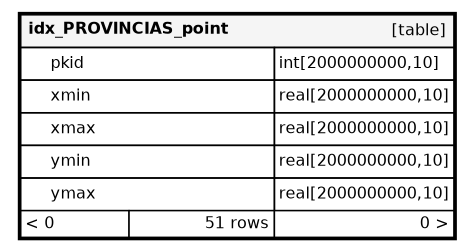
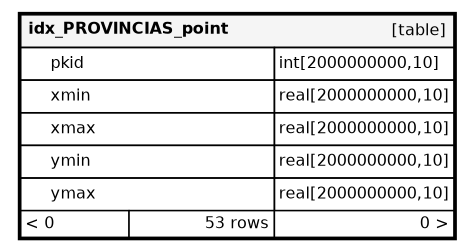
node "idx_PROVINCIAS_point": text "51 rows" -> "53 rows"
